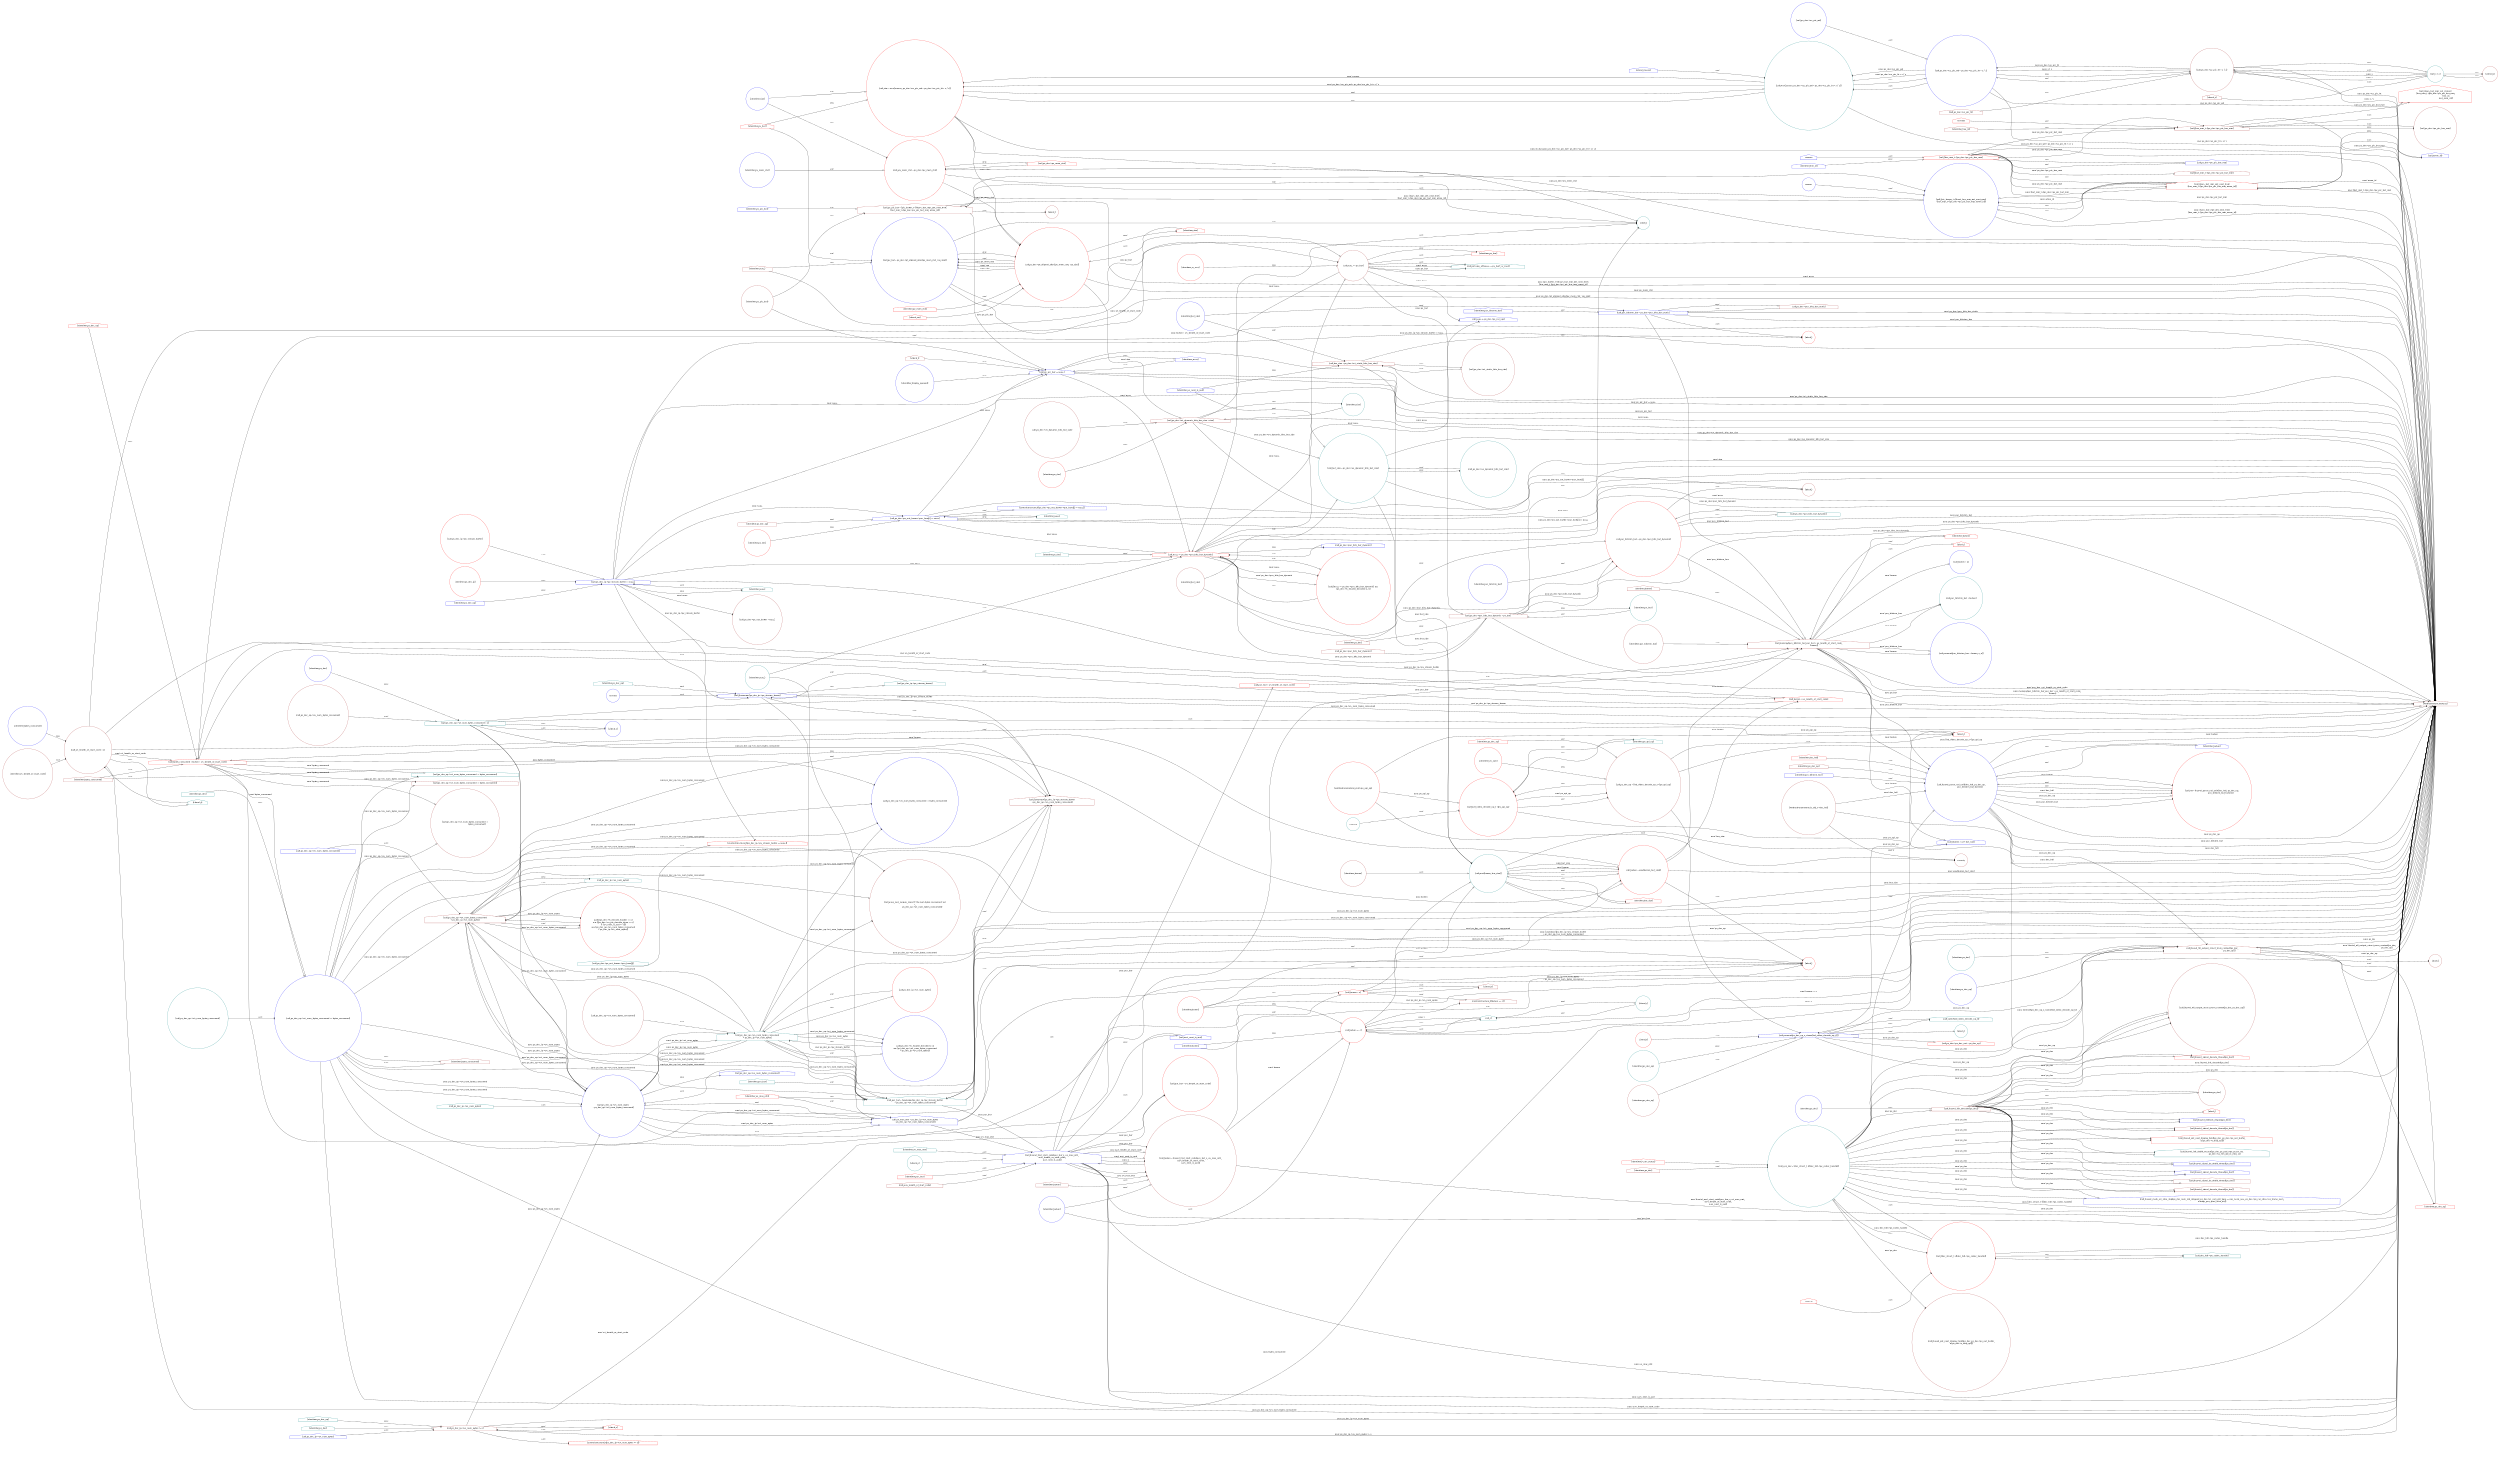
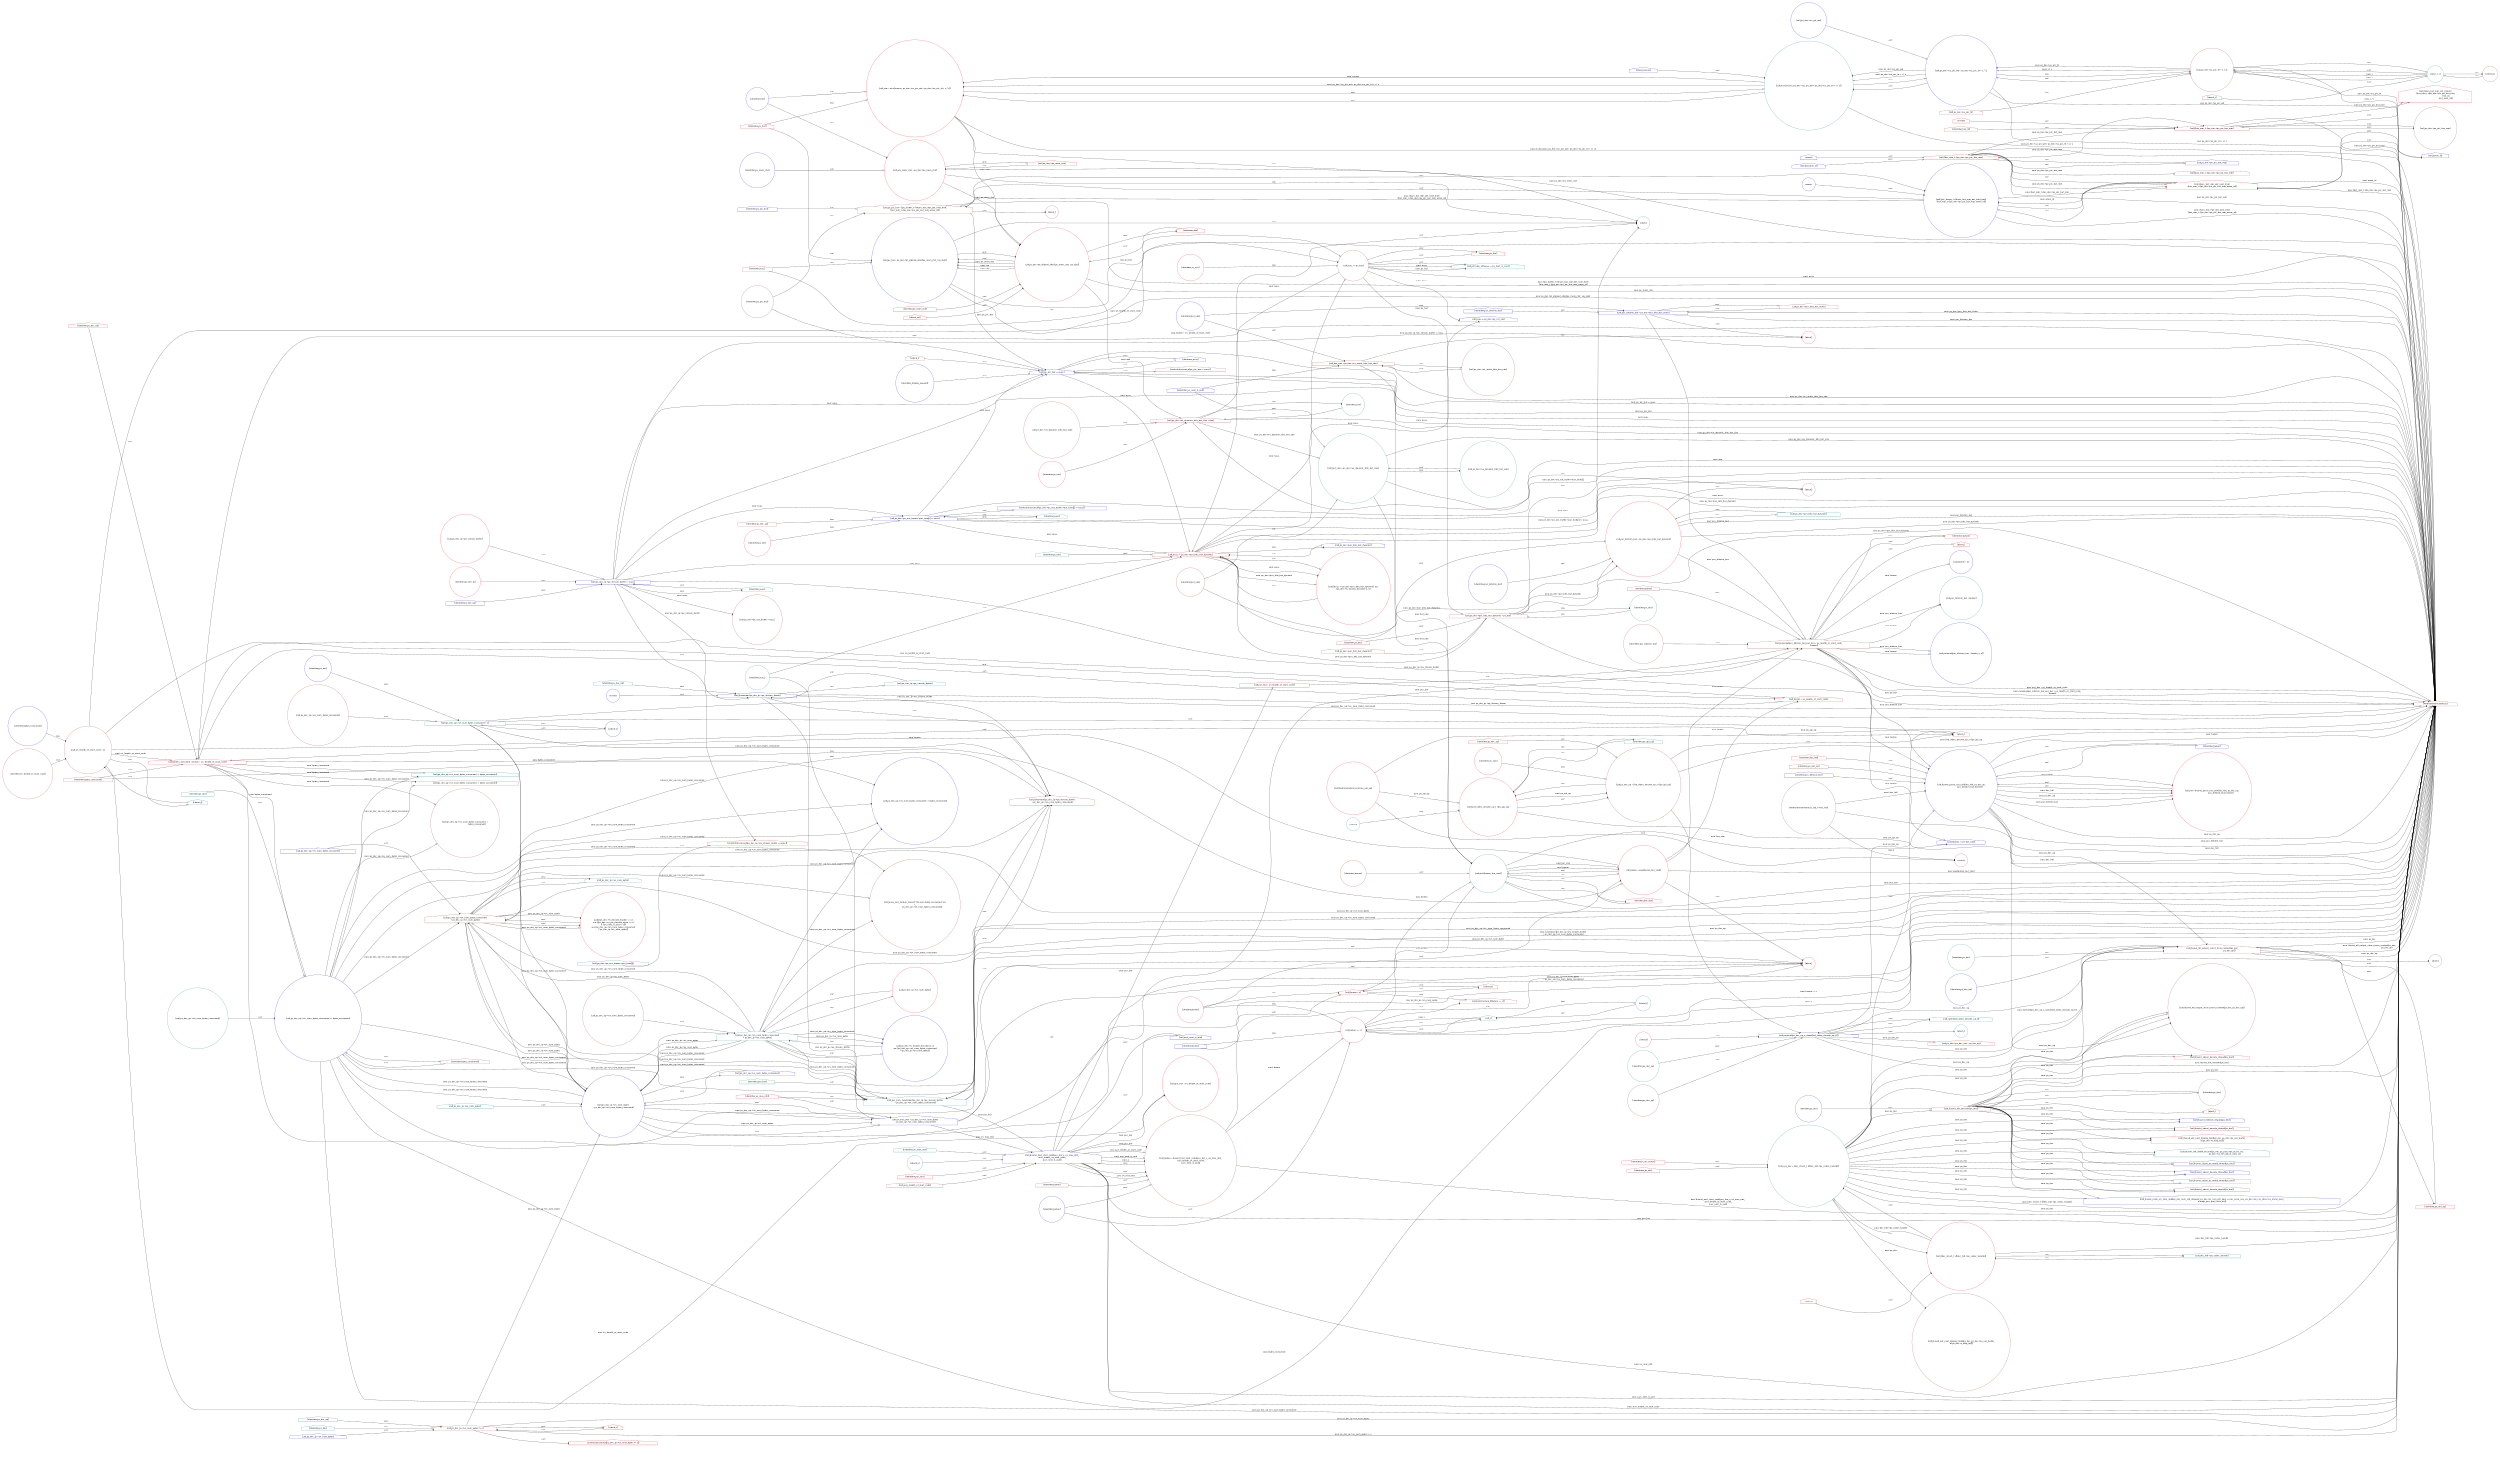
node "(ControlStructure,if(ps_pic_buf == NULL))": added
